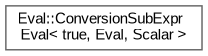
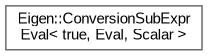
node "Eval::ConversionSubExpr Eval< true, Eval, Scalar >": label "Eval::ConversionSubExpr Eval< true, Eval, Scalar >" -> "Eigen::ConversionSubExpr Eval< true, Eval, Scalar >"
